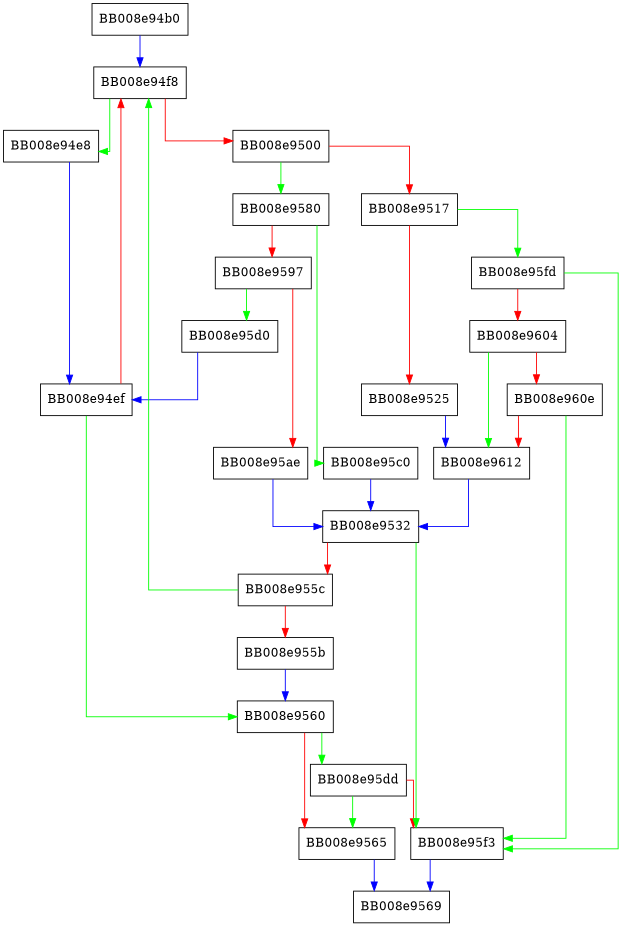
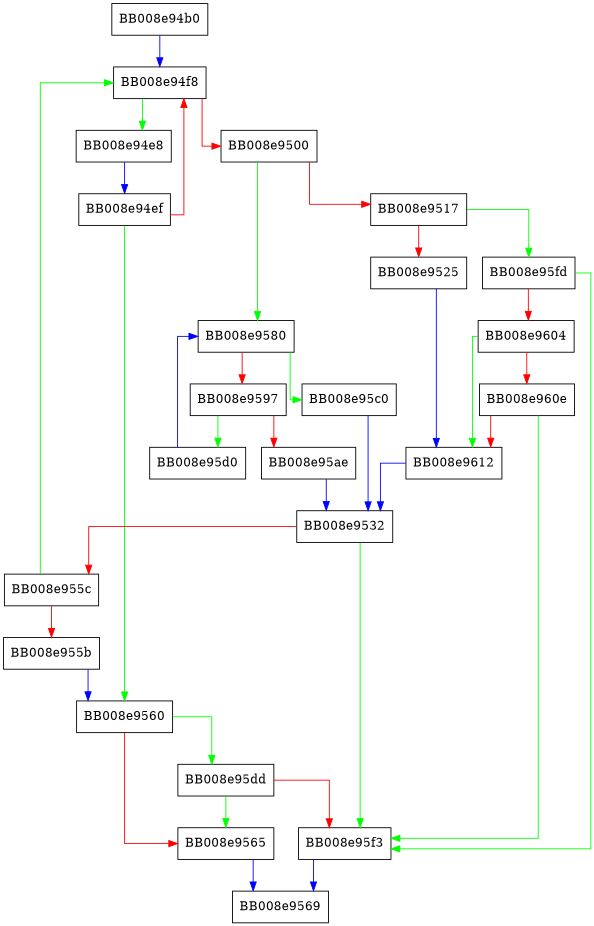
edge "BB008e95d0" -> "BB008e94ef": now "BB008e95d0" -> "BB008e9580"
